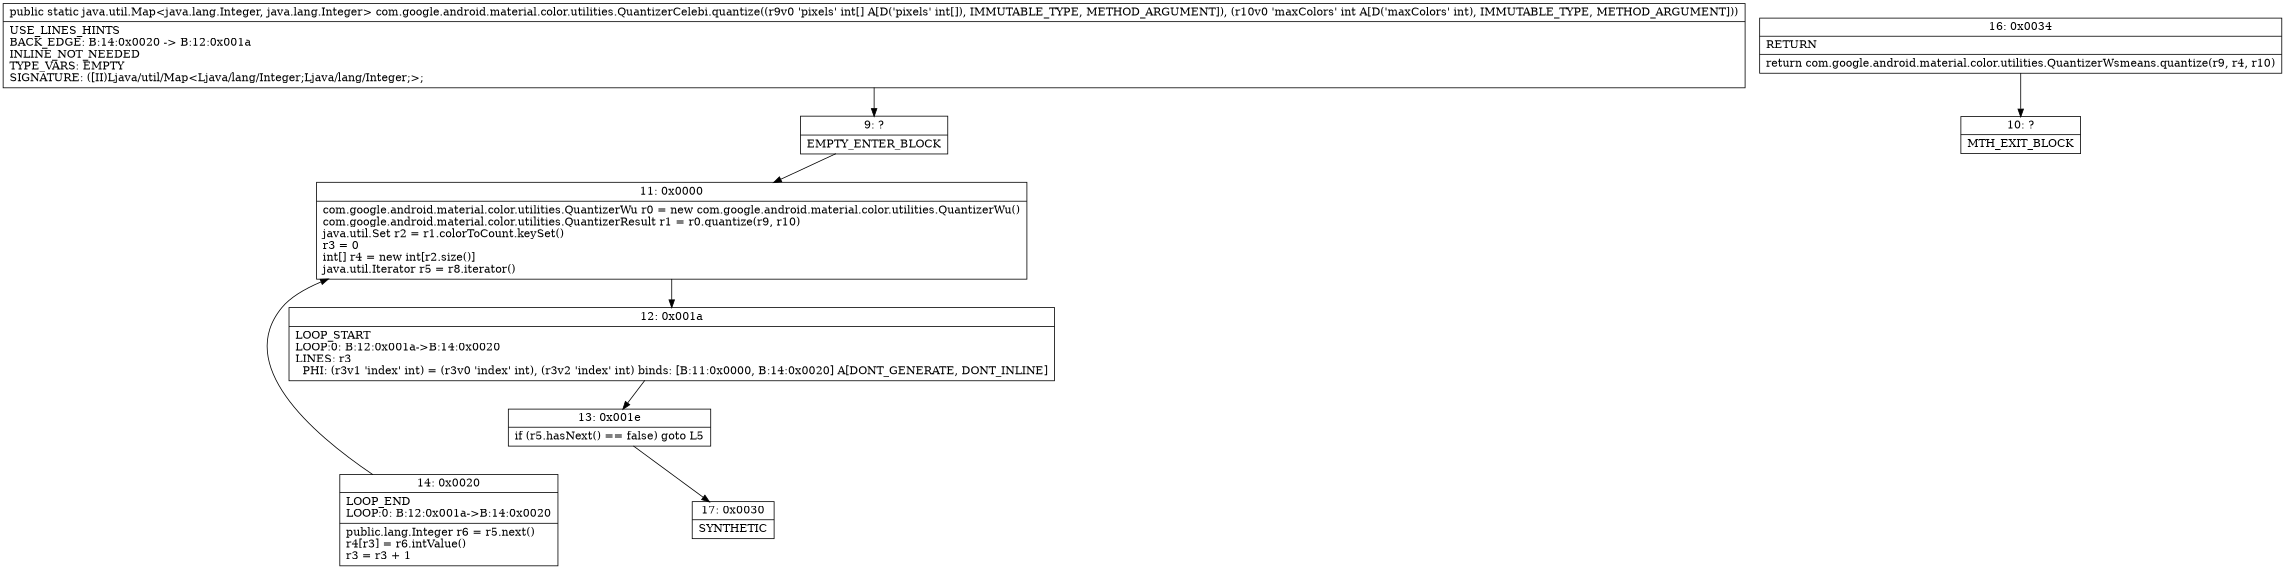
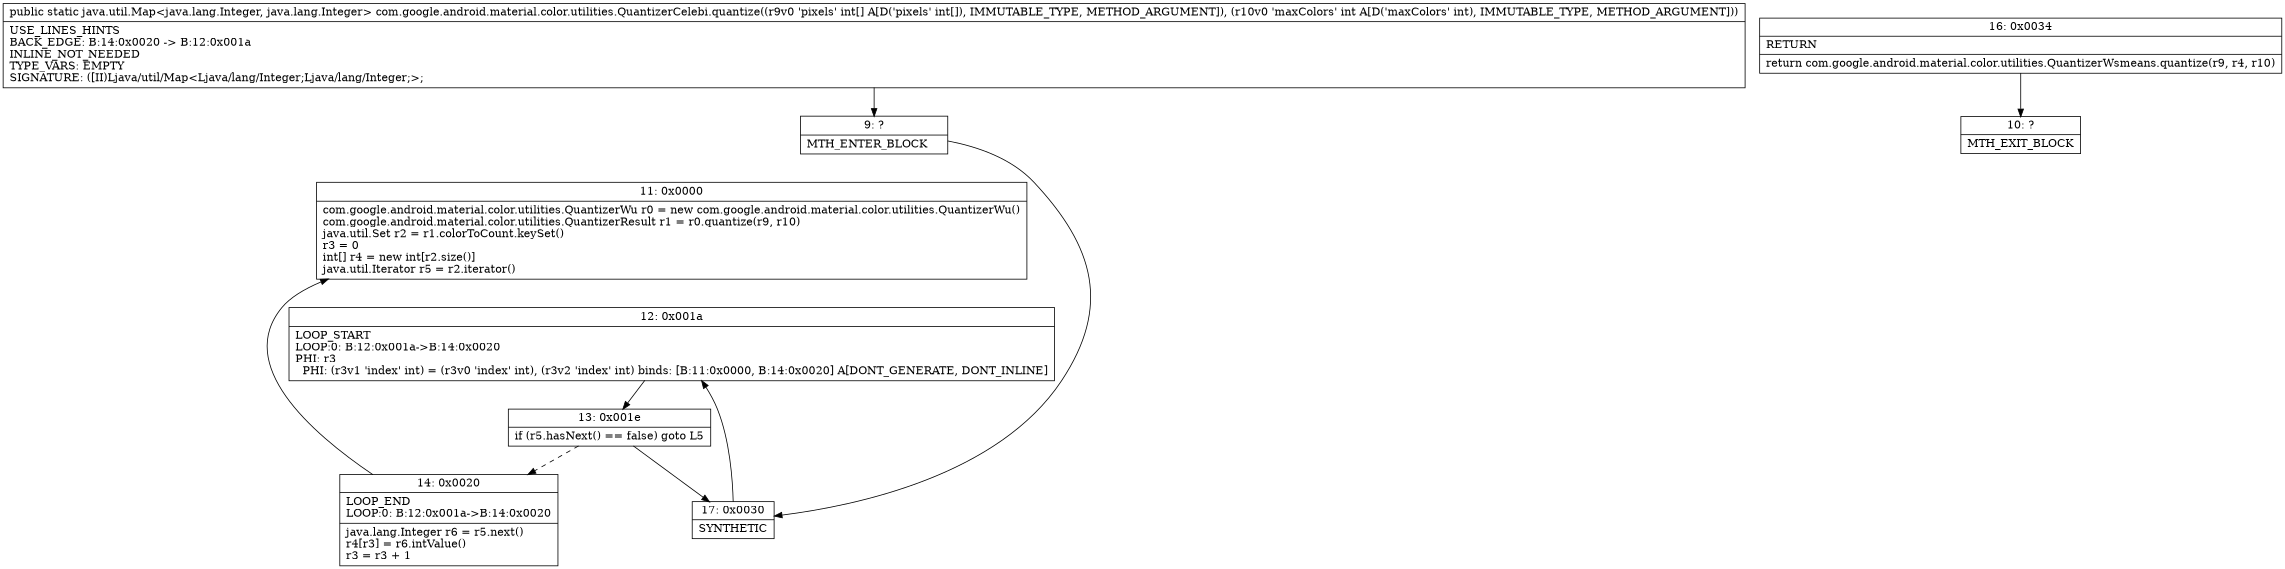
node "9: ?": text "EMPTY_ENTER_BLOCK" -> "MTH_ENTER_BLOCK"
edge "9: ?" -> "11: 0x0000": now "9: ?" -> "17: 0x0030"
node "11: 0x0000": text "java.util.Iterator r5 = r8.iterator()" -> "java.util.Iterator r5 = r2.iterator()"
edge "11: 0x0000" -> "12: 0x001a": now "17: 0x0030" -> "12: 0x001a"
node "12: 0x001a": text "LINES: r3" -> "PHI: r3"
edge "13: 0x001e" -> "14: 0x0020": added
node "14: 0x0020": text "public.lang.Integer r6 = r5.next()" -> "java.lang.Integer r6 = r5.next()"
